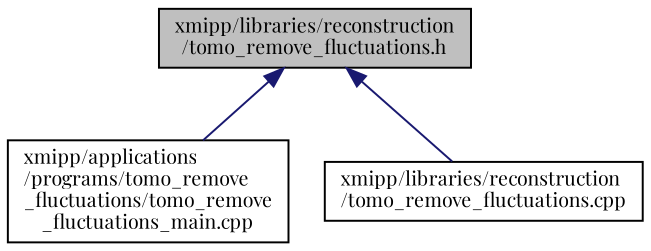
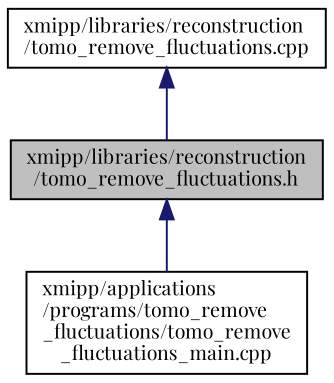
edge "xmipp/libraries/reconstruction /tomo_remove_fluctuations.cpp" -> "xmipp/libraries/reconstruction /tomo_remove_fluctuations.h": reversed
